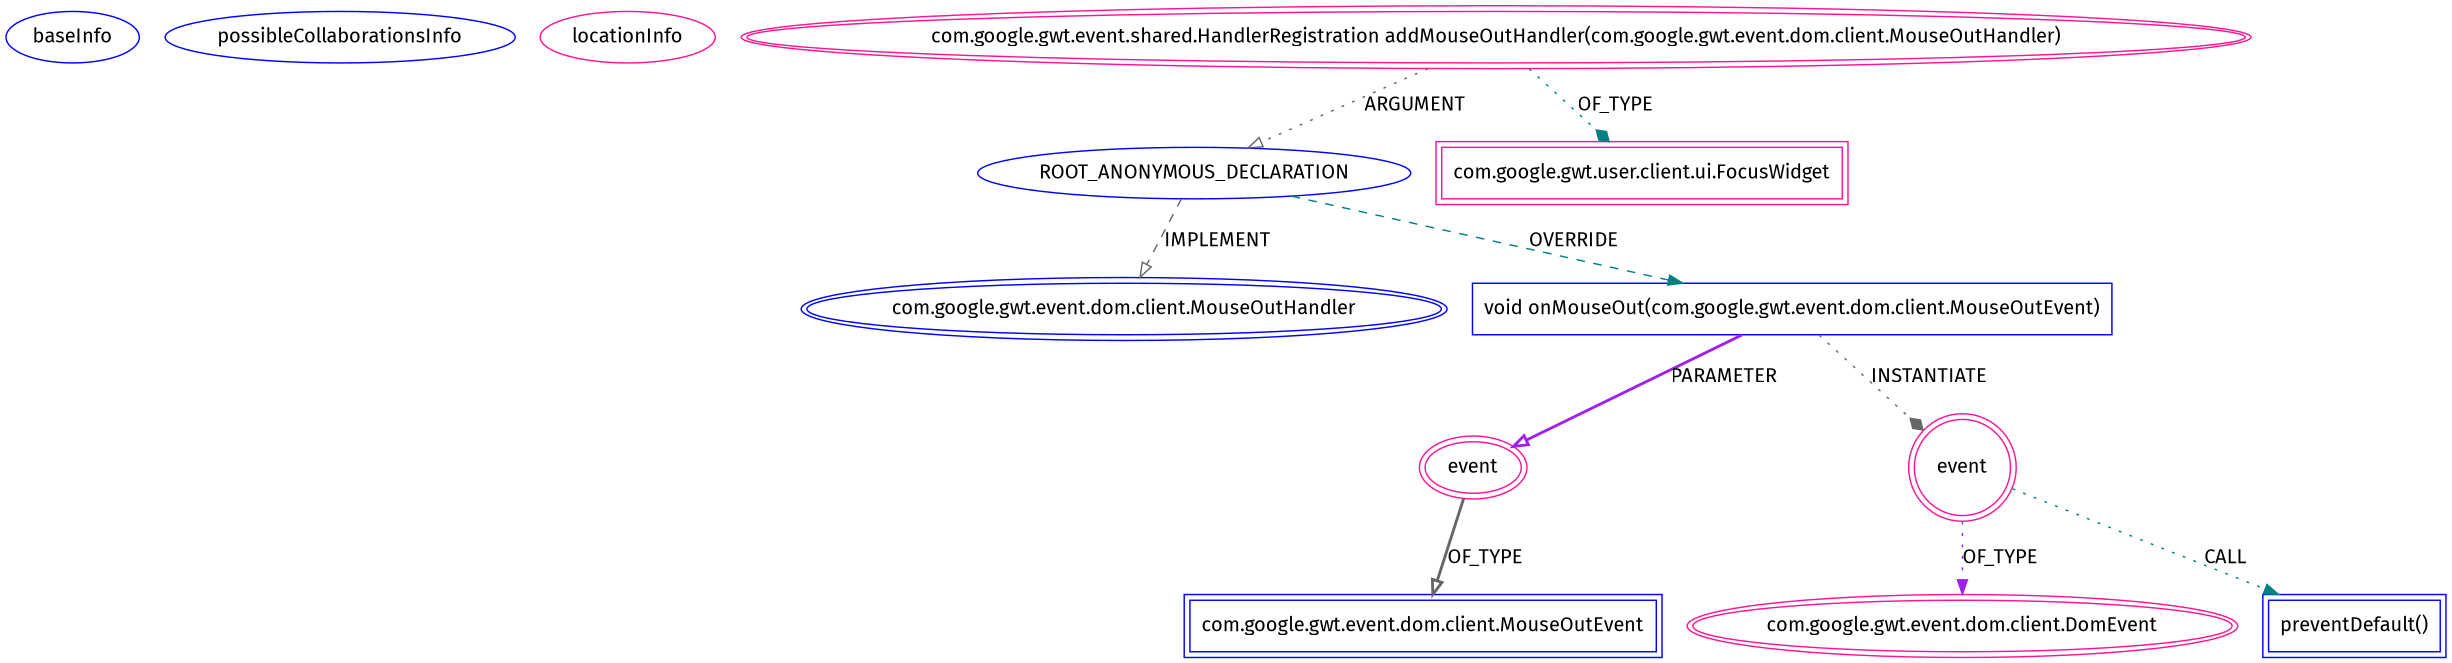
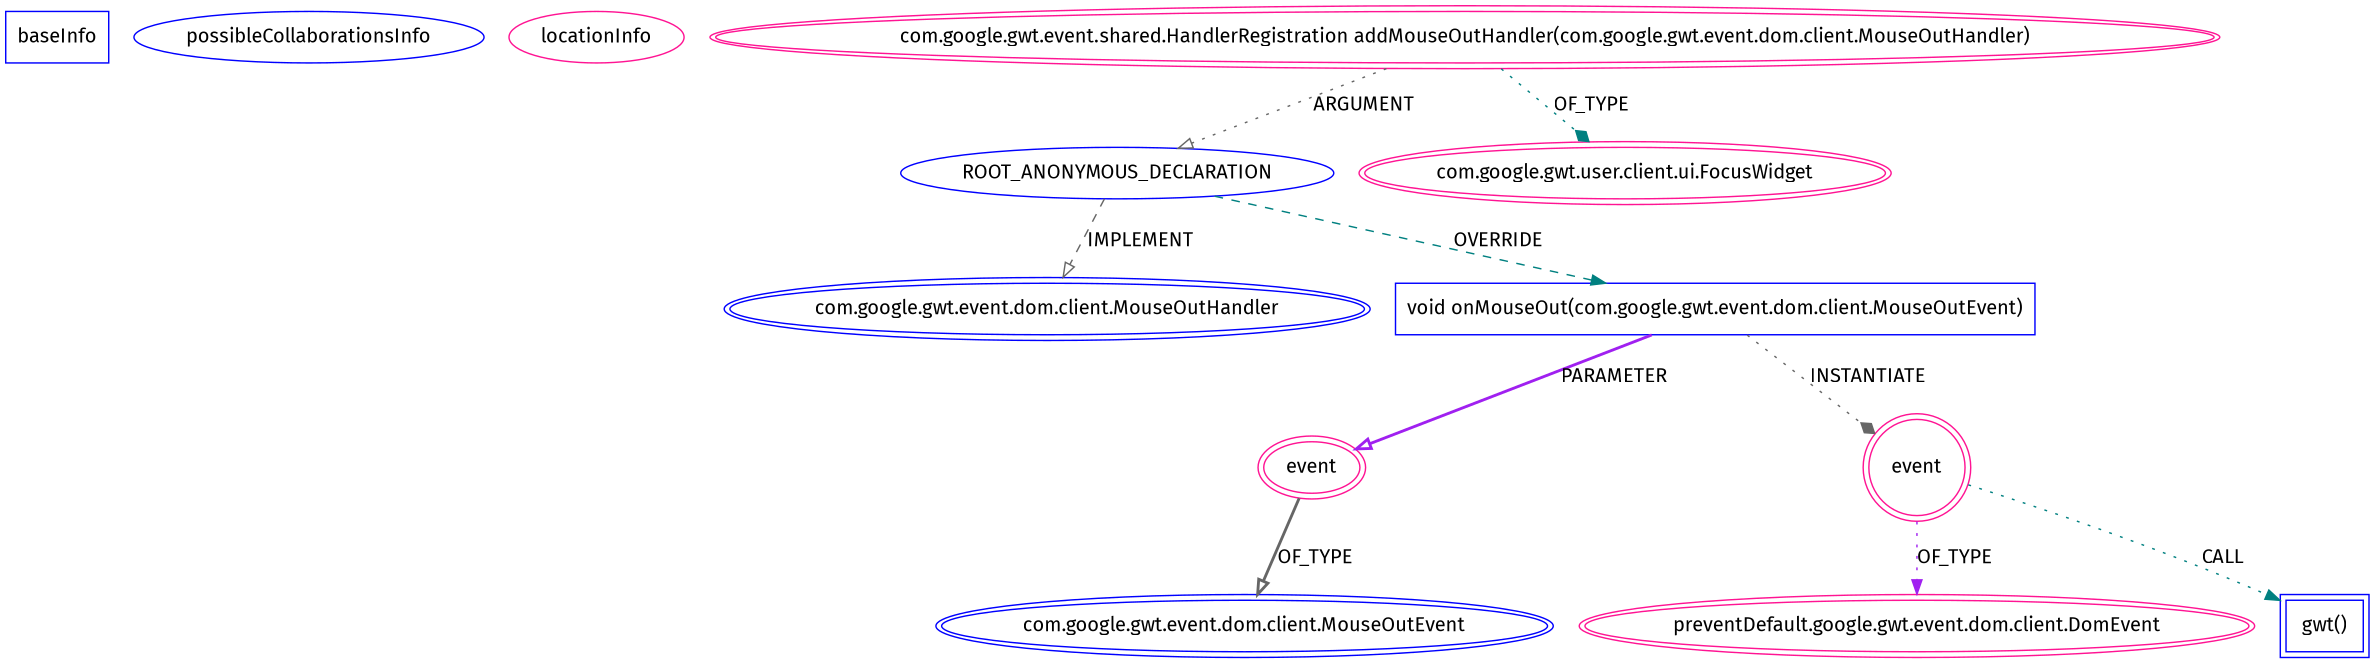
node "baseInfo": shape ellipse -> box
node "com.google.gwt.user.client.ui.FocusWidget": shape box -> ellipse
node "com.google.gwt.event.dom.client.MouseOutEvent": shape box -> ellipse
node "com.google.gwt.event.dom.client.DomEvent": label "com.google.gwt.event.dom.client.DomEvent" -> "preventDefault.google.gwt.event.dom.client.DomEvent"
node "preventDefault()": label "preventDefault()" -> "gwt()"
